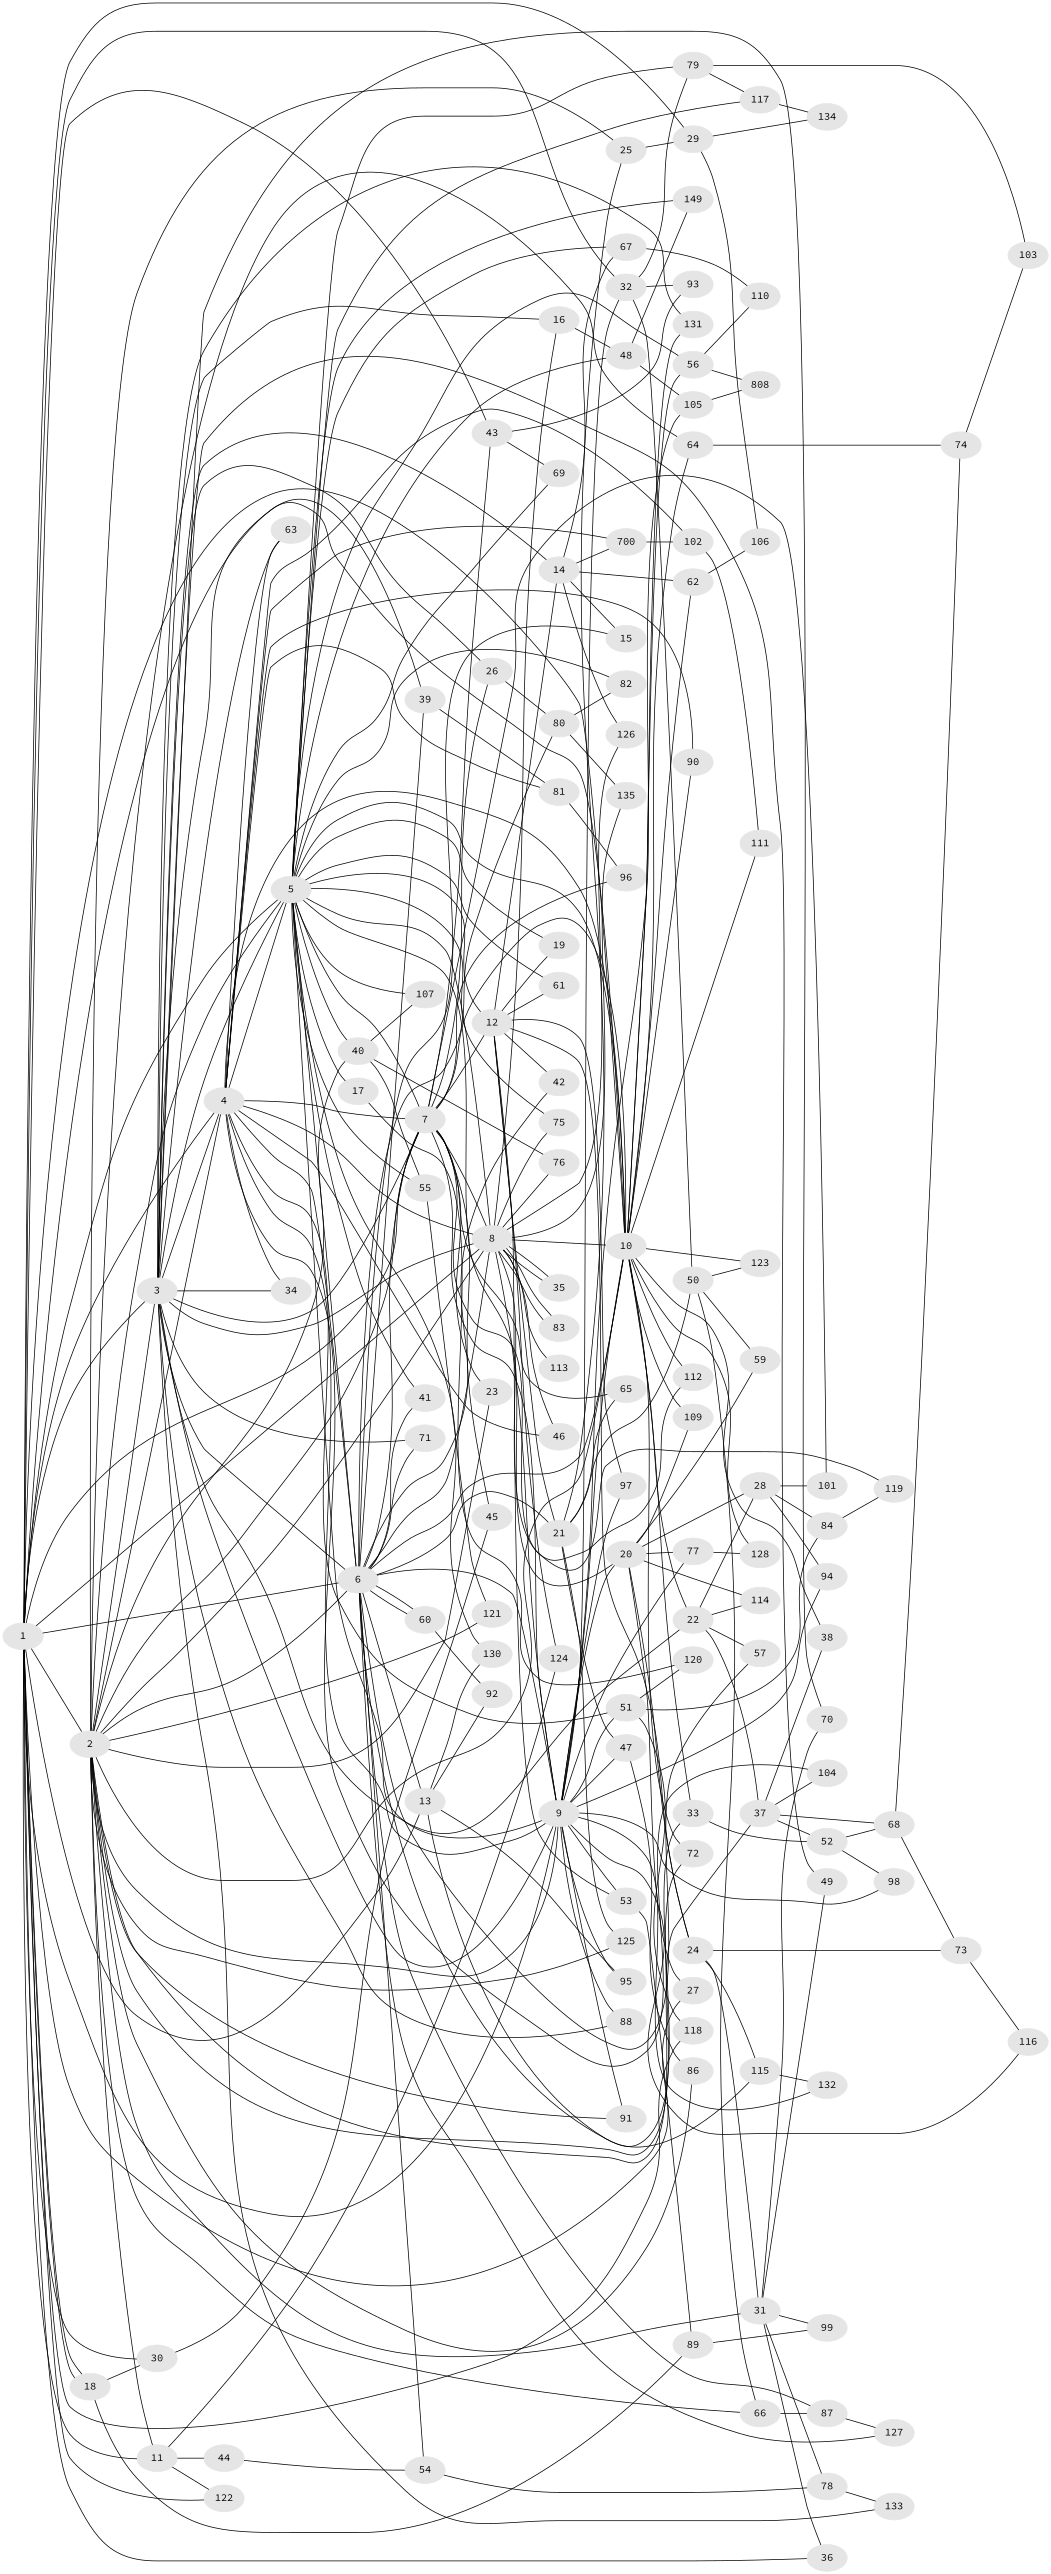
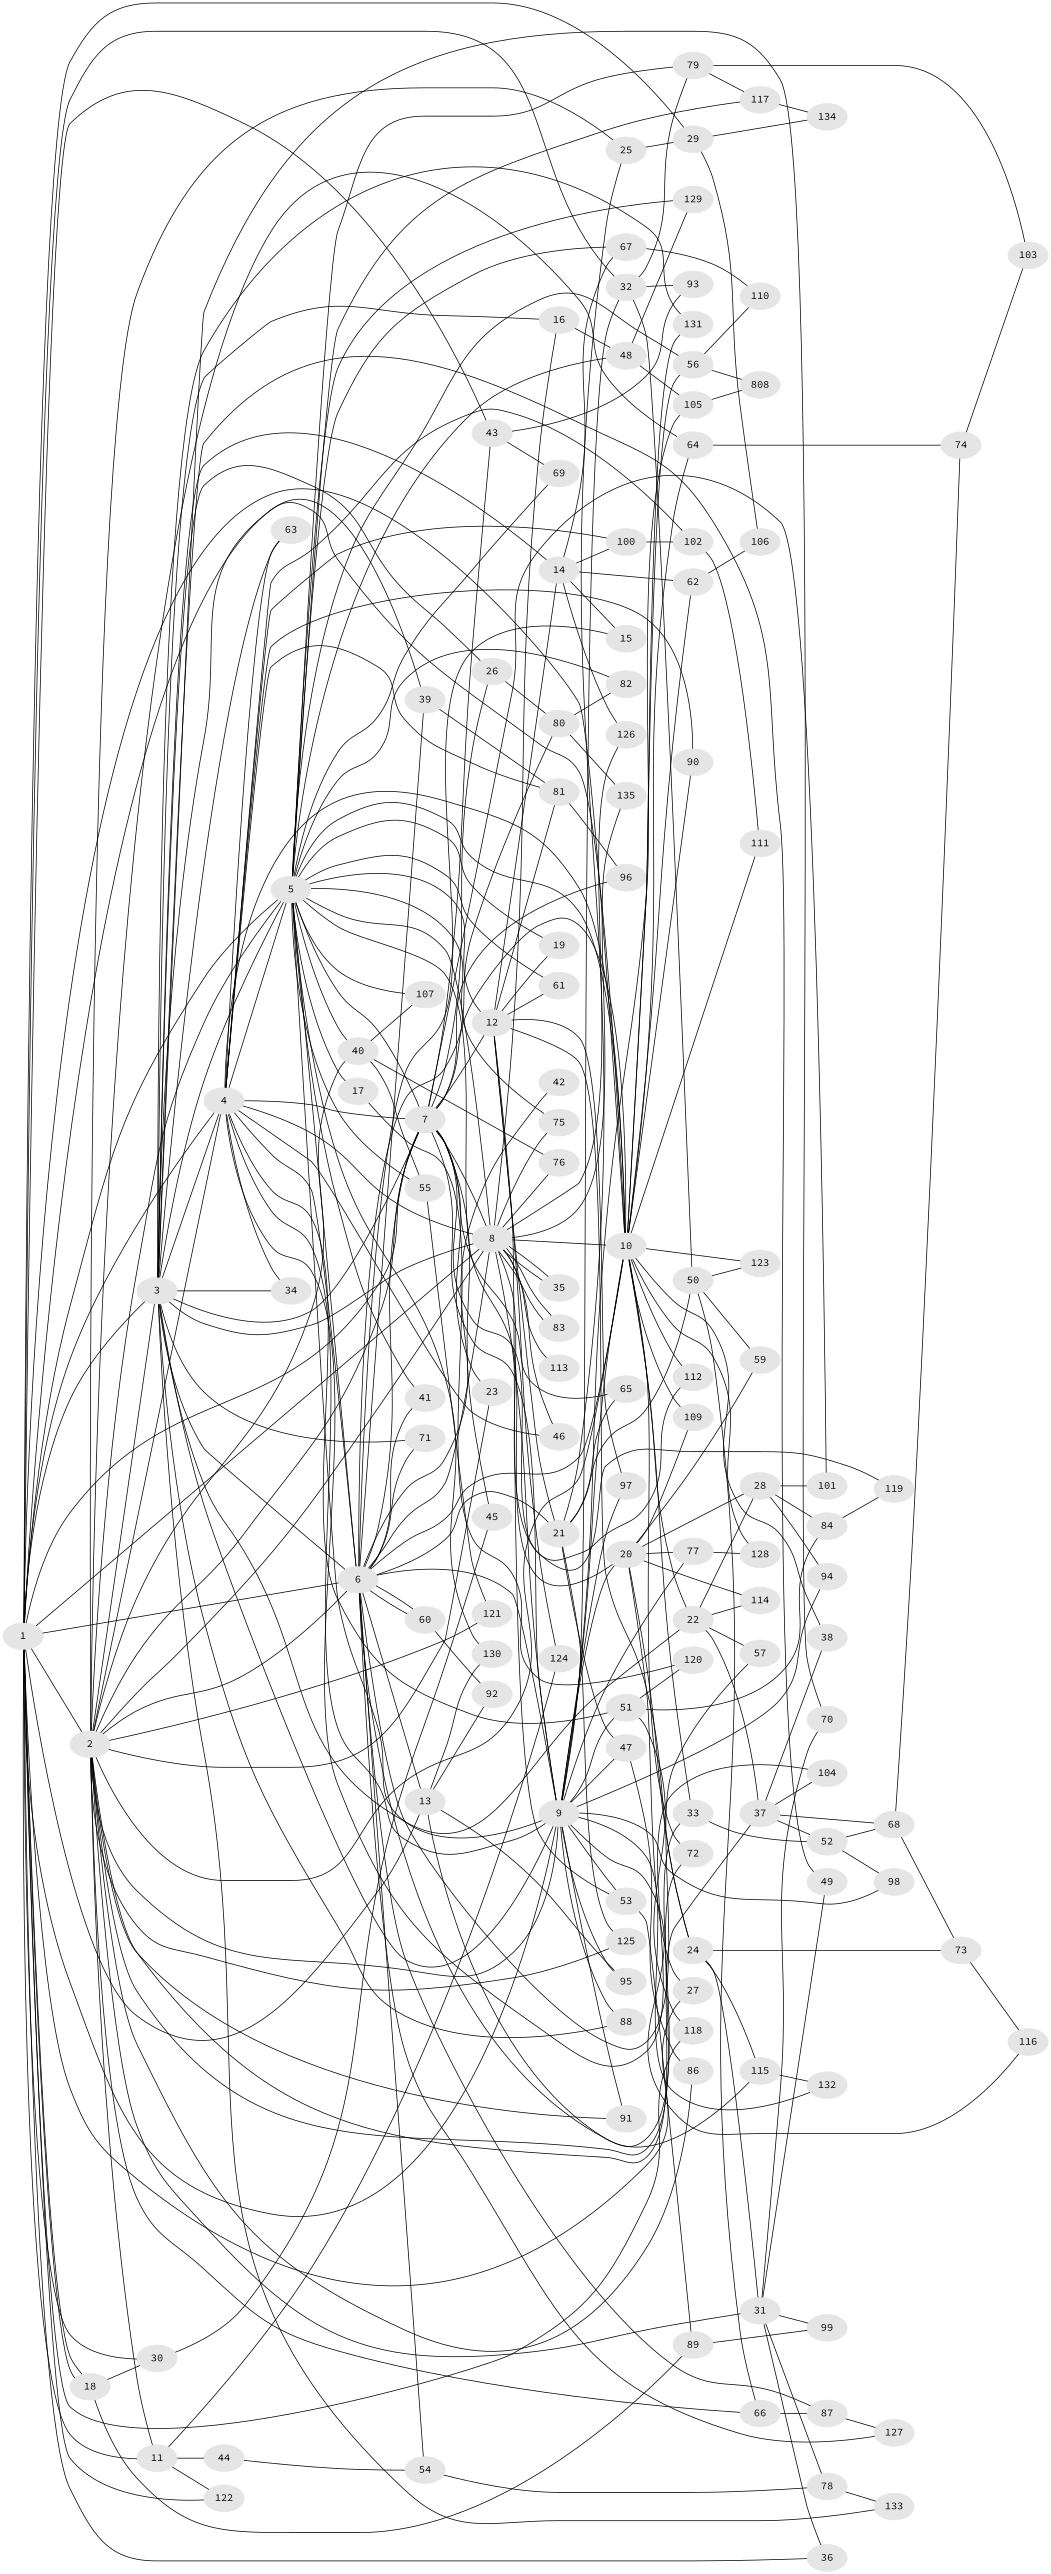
node "149": label "149" -> "129"
node "700": label "700" -> "100"
edge "12" -- "42": now "12" -- "81"
